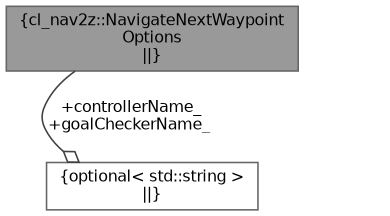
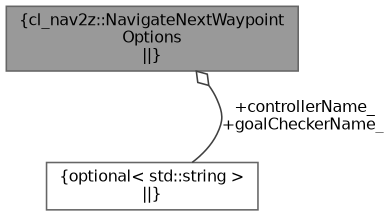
edge "{cl_nav2z::NavigateNextWaypoint Options ||}" -> "{optional< std::string > ||}": reversed
